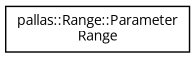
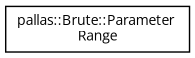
node "pallas::Range::Parameter Range": label "pallas::Range::Parameter Range" -> "pallas::Brute::Parameter Range"
